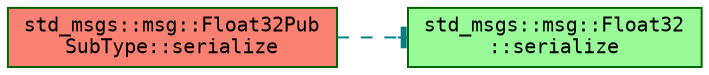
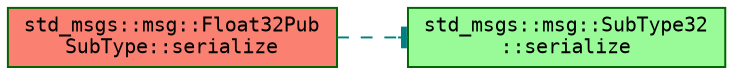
node "std_msgs::msg::Float32 ::serialize": label "std_msgs::msg::Float32 ::serialize" -> "std_msgs::msg::SubType32 ::serialize"
